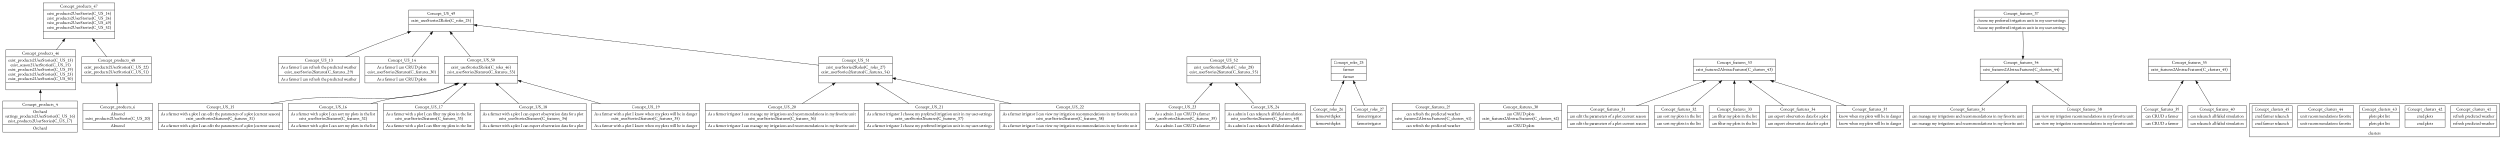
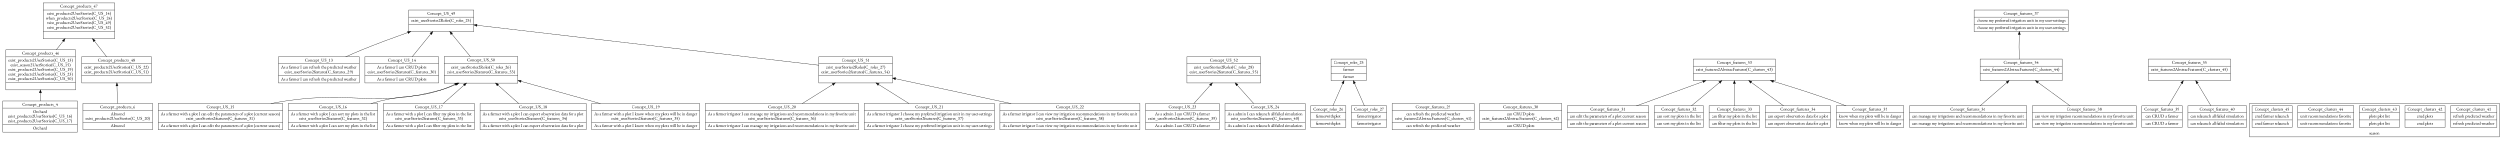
node "Concept_products_47": text "exist_products2UserStories(C_US_24)" -> "when_products2UserStories(C_US_24)"
edge "Concept_features_37" -> "Concept_features_54": reversed
node "Concept_US_50": text "exist_userStories2Roles(C_roles_46)" -> "exist_userStories2Roles(C_roles_26)"
node "Concept_products_4": text "settings_products2UserStories(C_US_16)" -> "exist_products2UserStories(C_US_16)"
cluster "clusters": label "clusters" -> "season"
